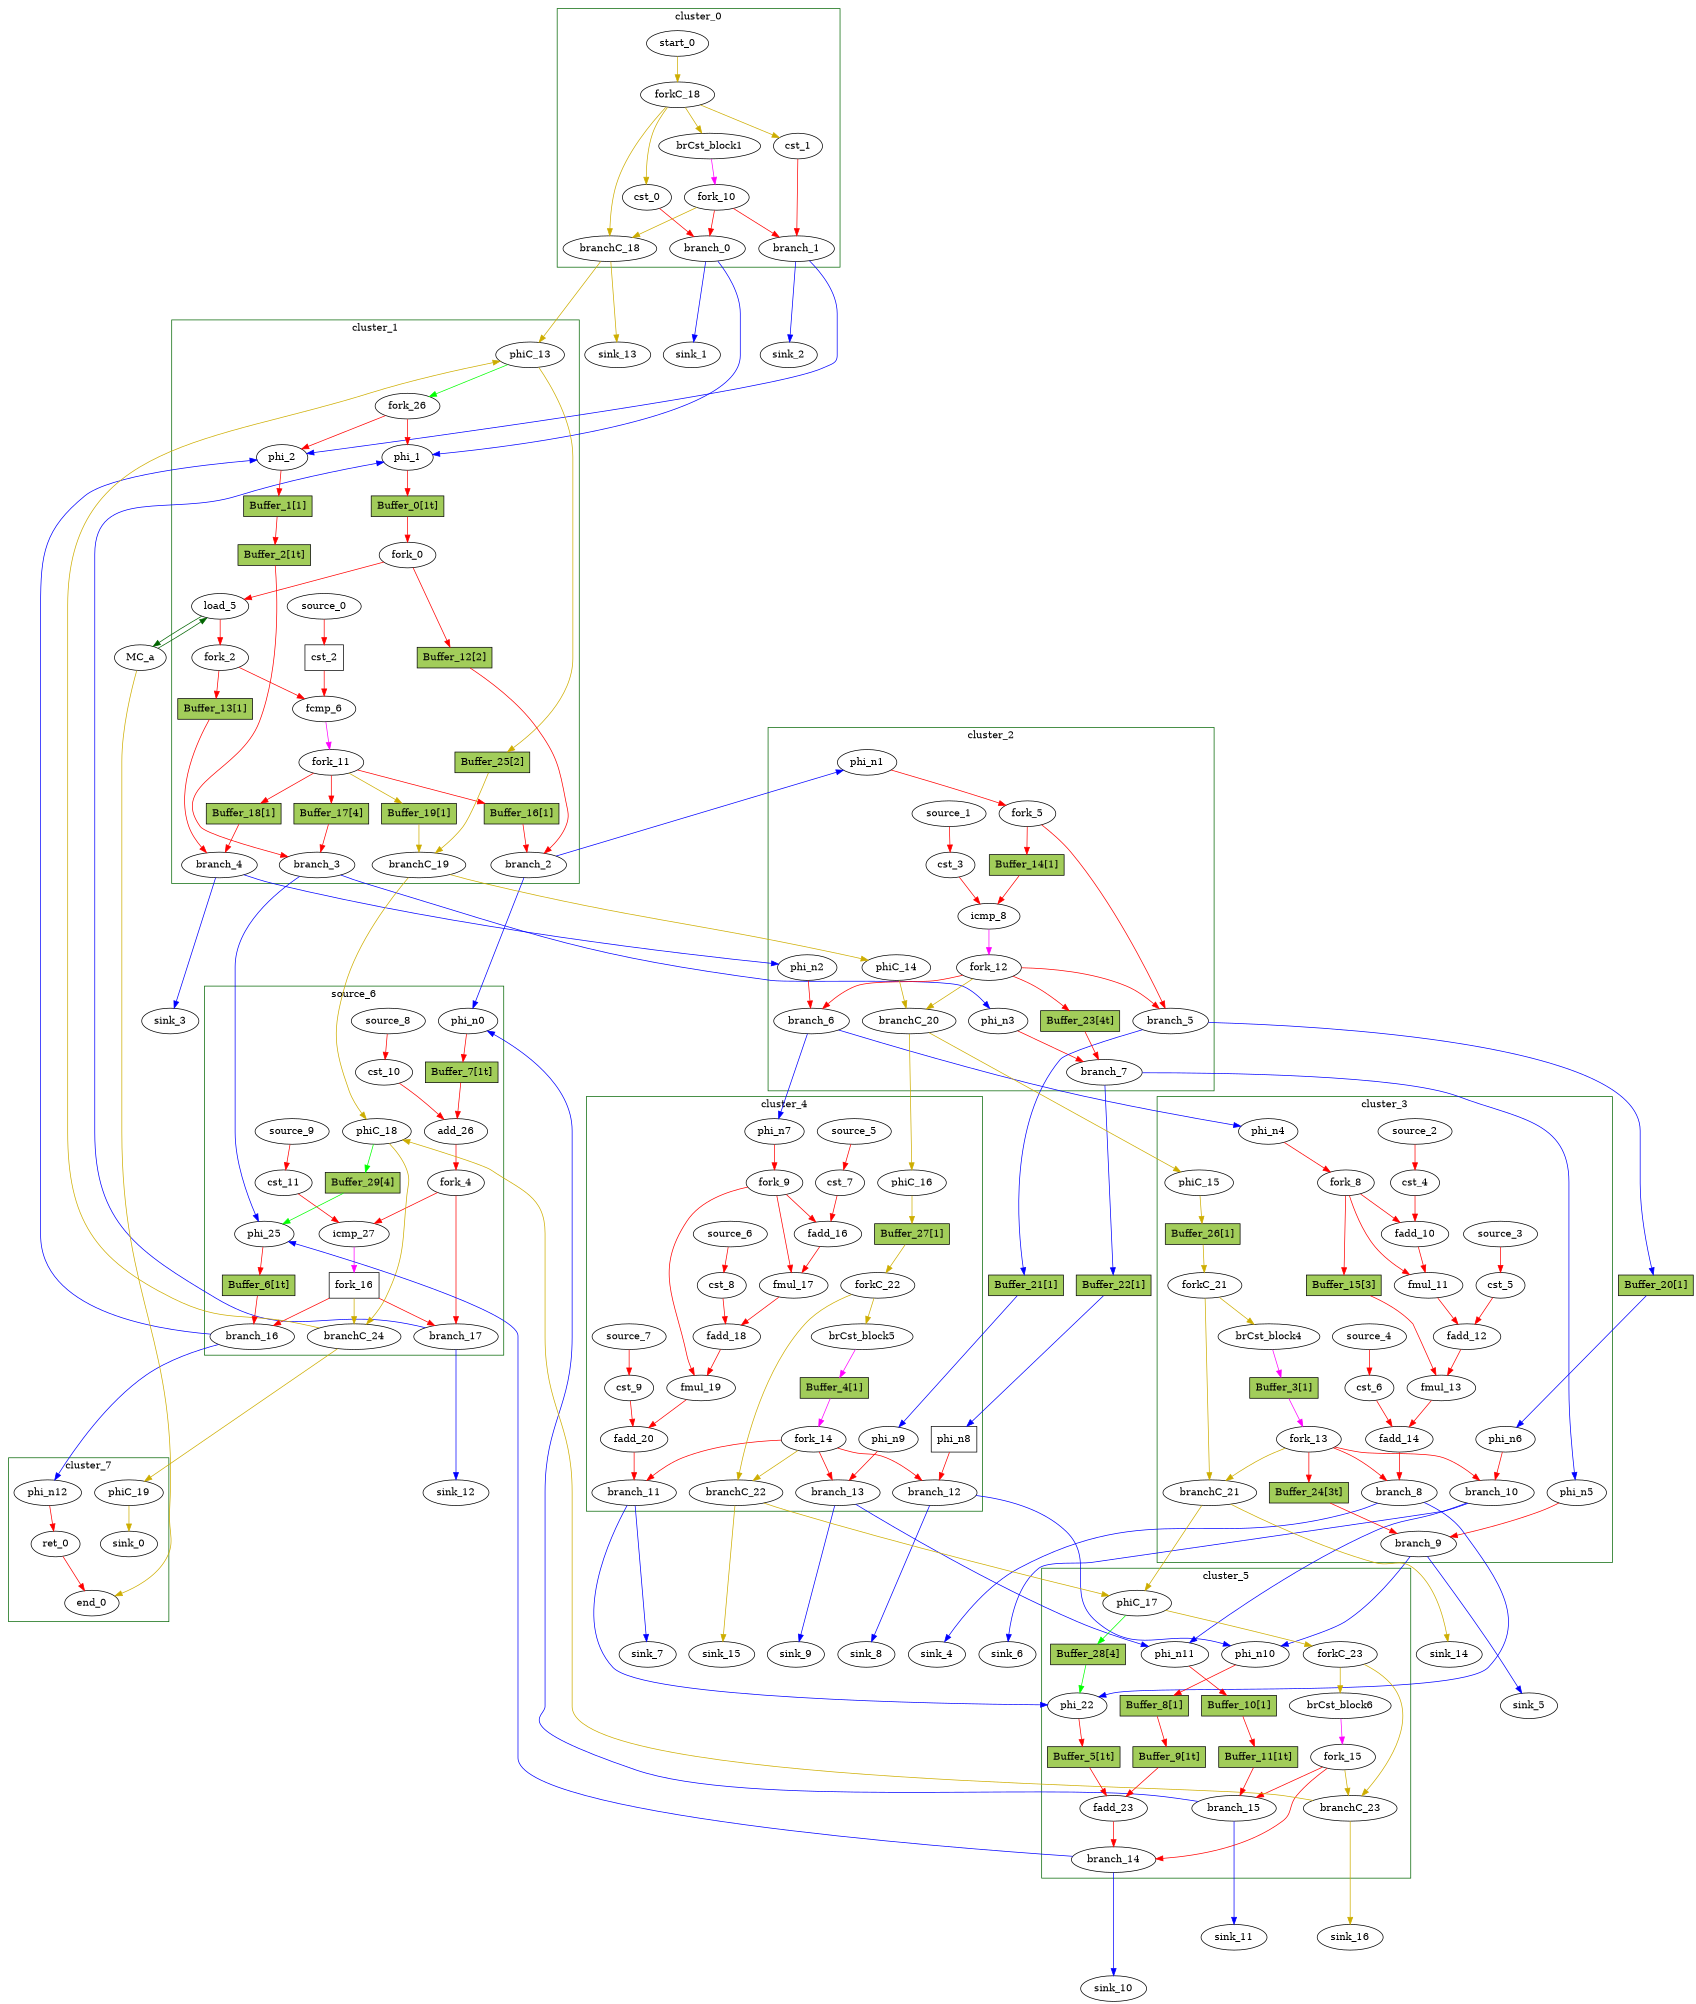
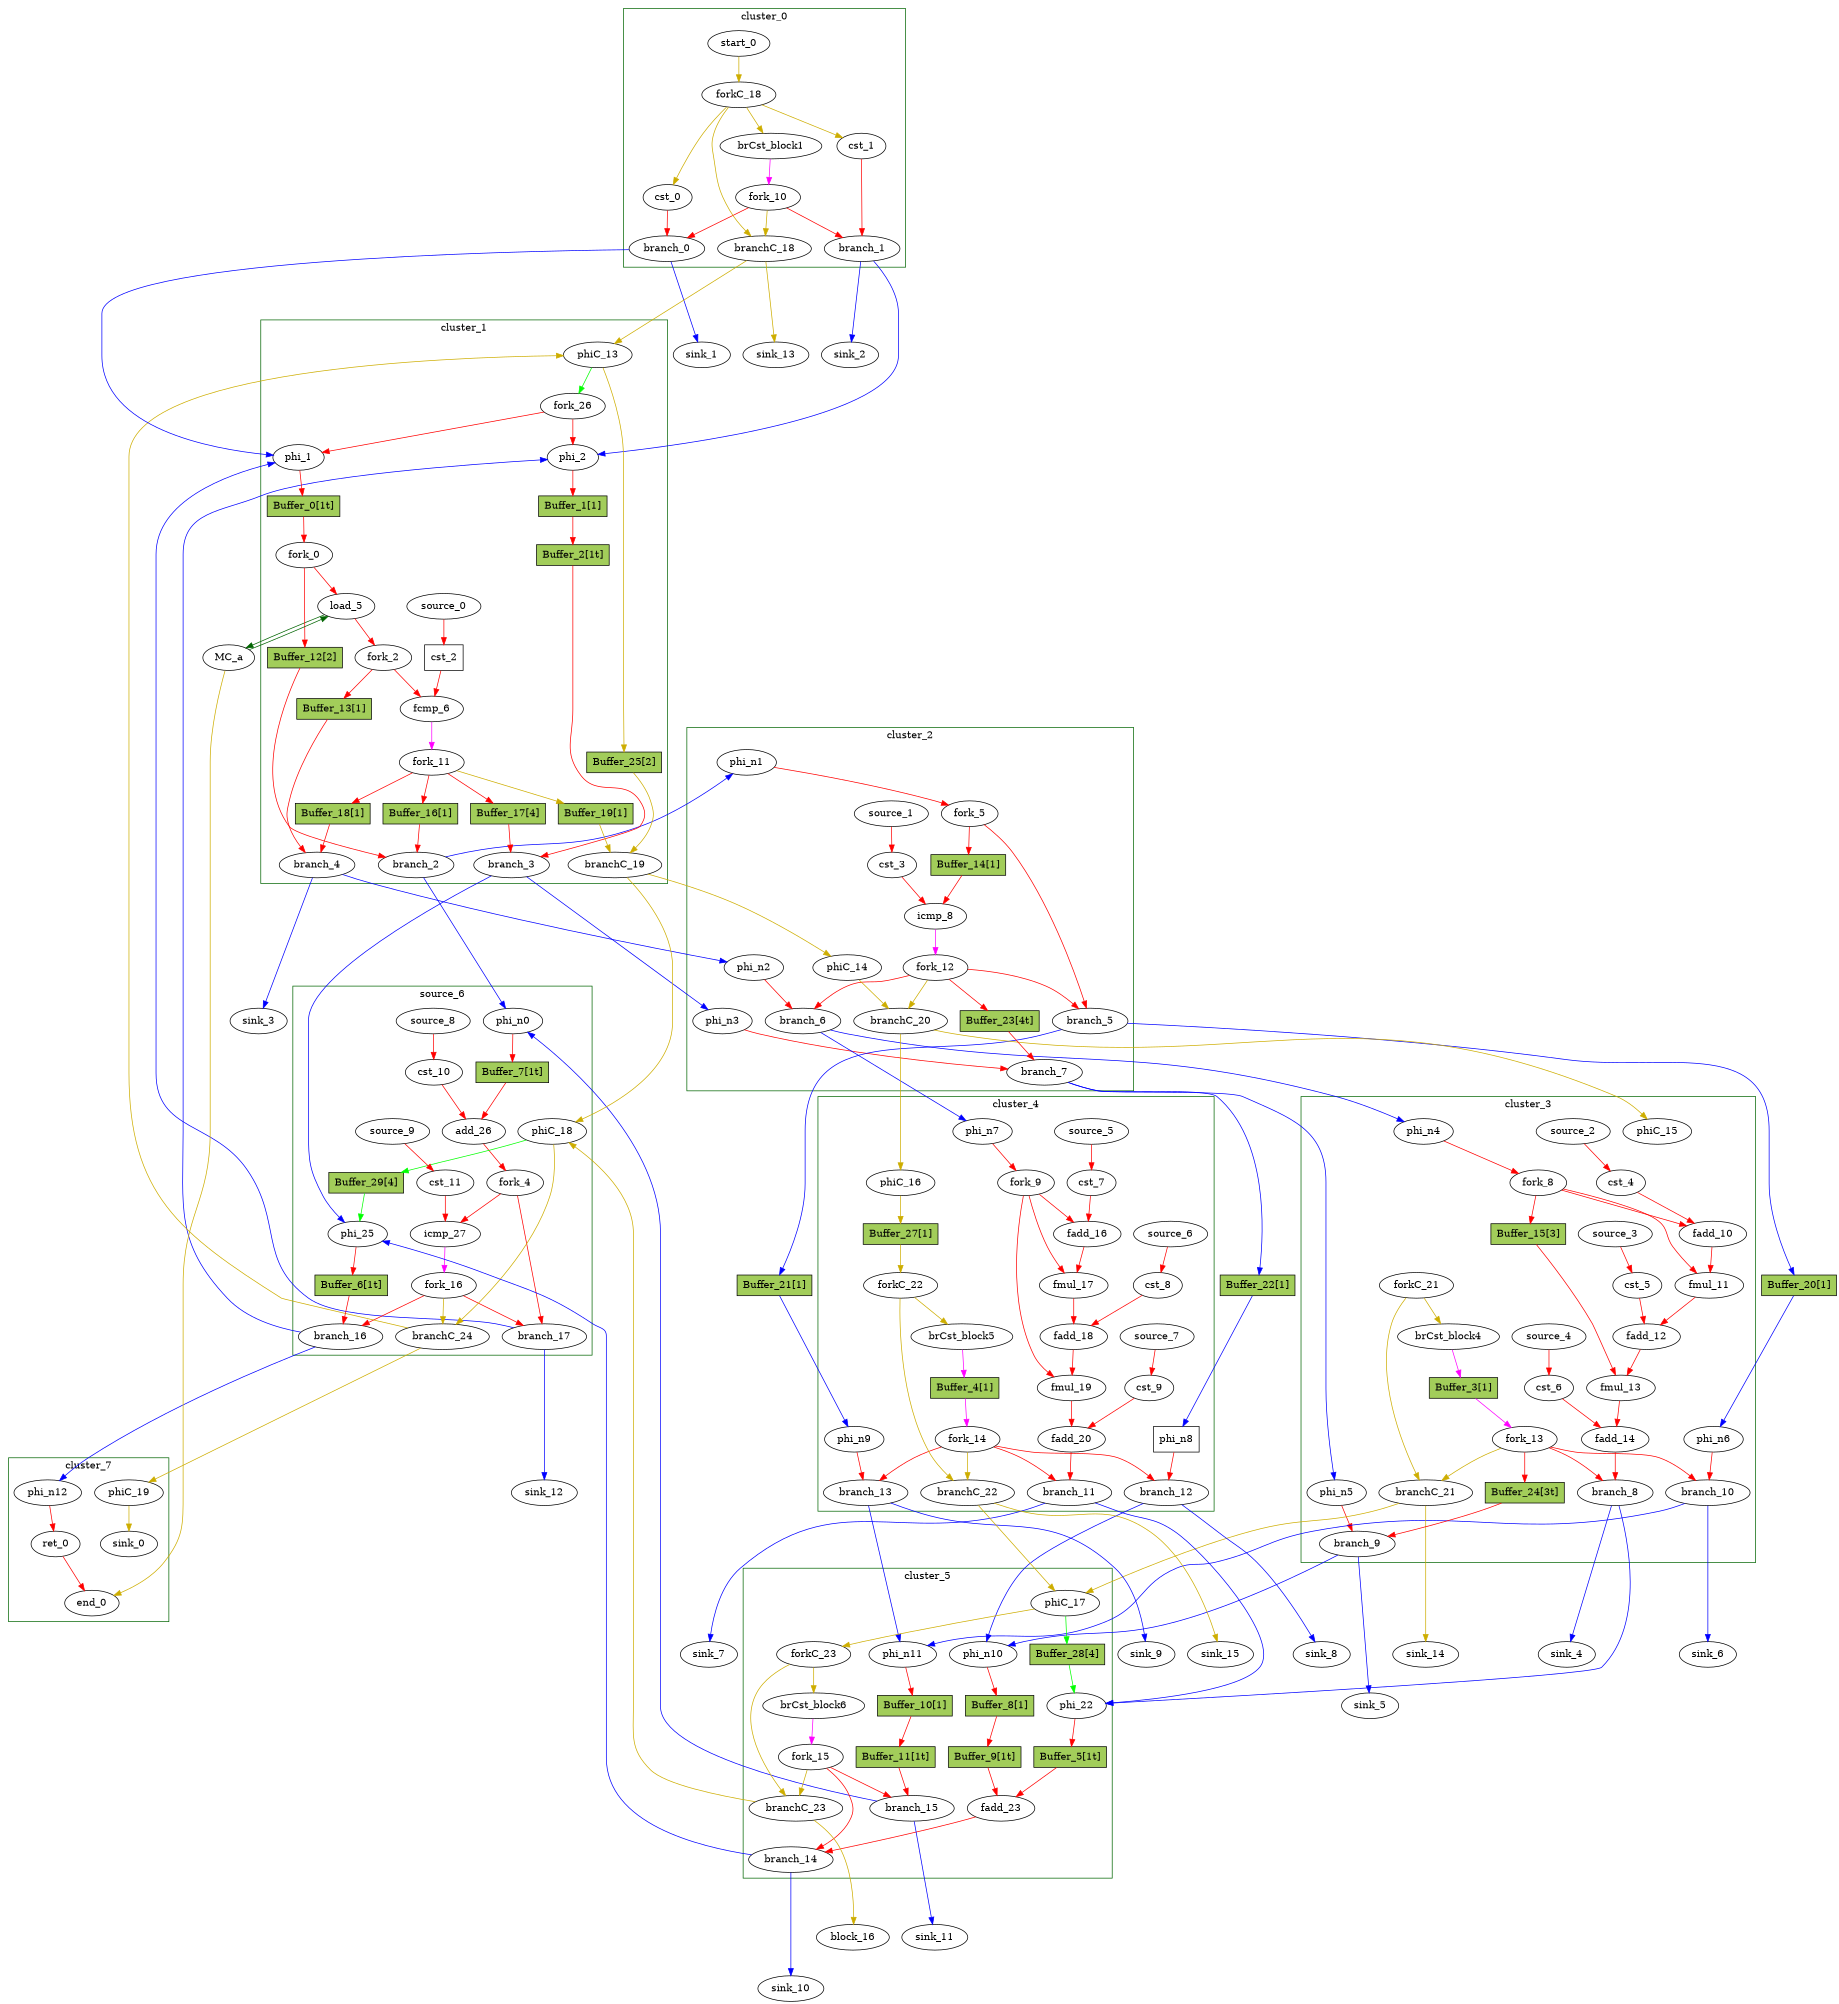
node "Buffer_26[1]": removed
node "fork_16": shape box -> ellipse
node "sink_16": label "sink_16" -> "block_16"
